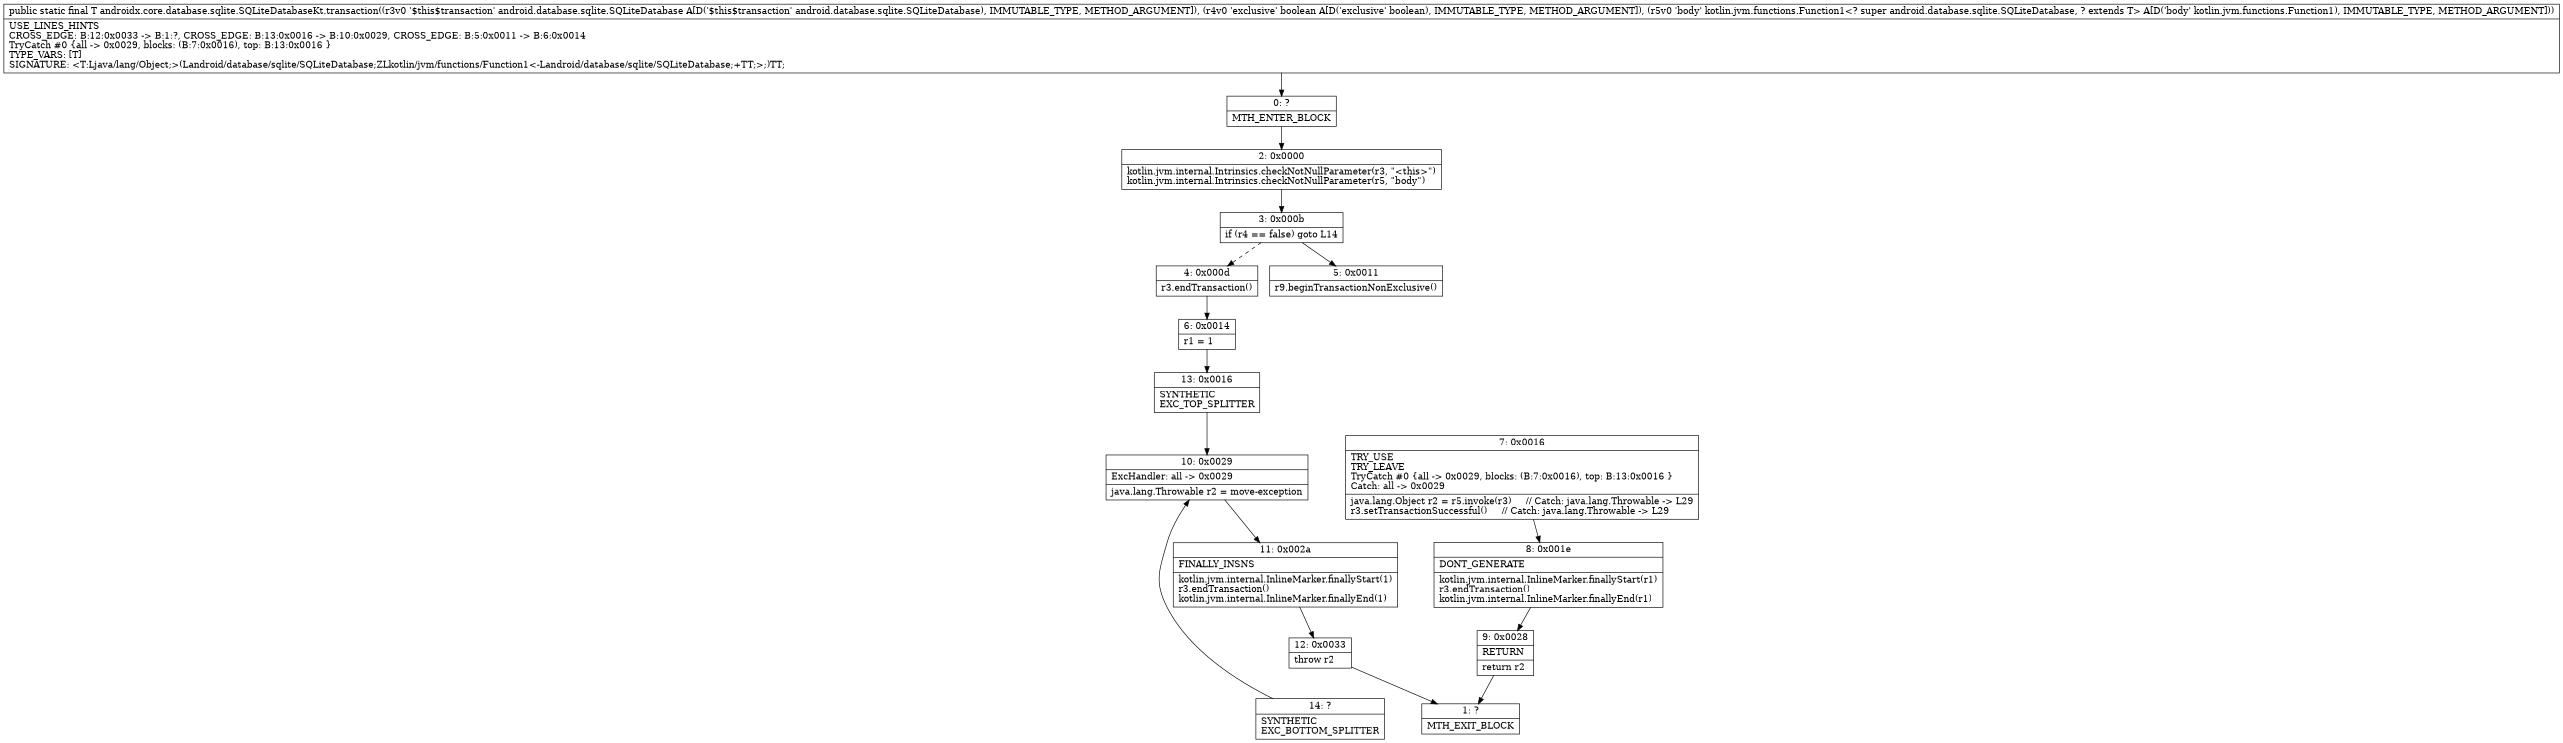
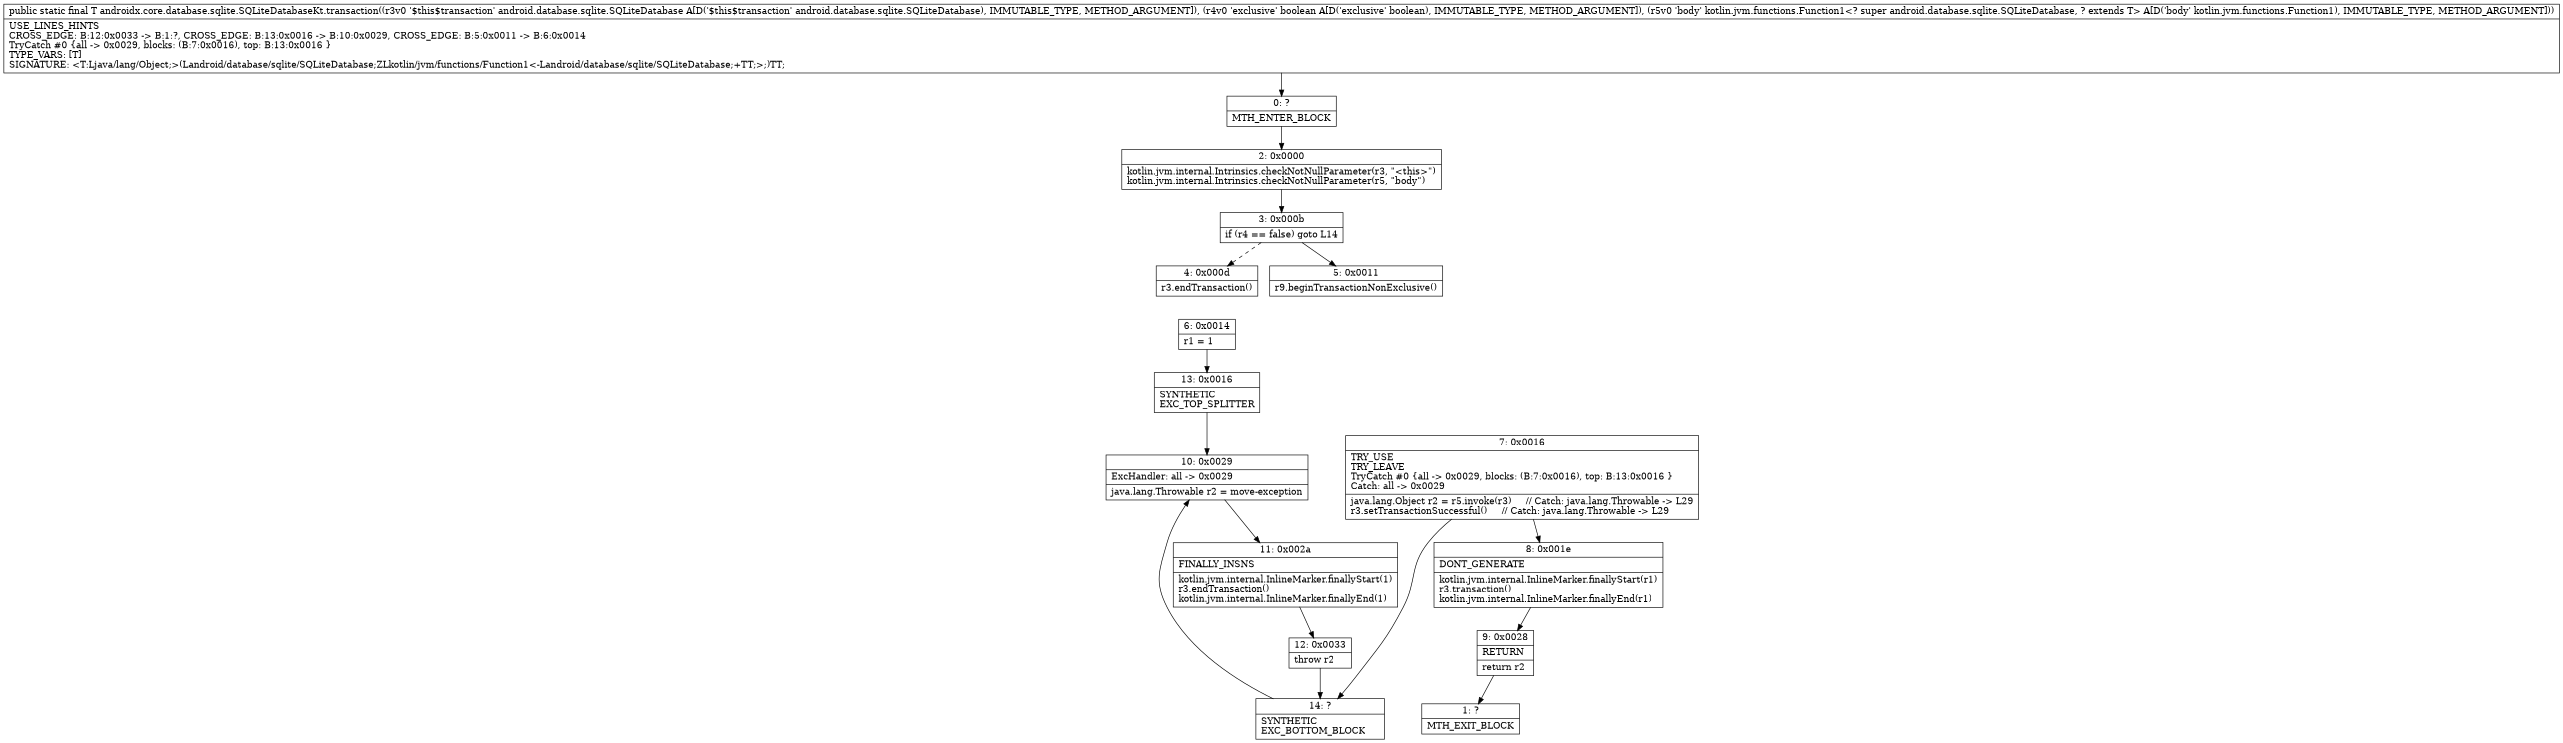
edge "4: 0x000d" -> "6: 0x0014": removed
node "8: 0x001e": text "r3.endTransaction()" -> "r3.transaction()"
edge "7: 0x0016" -> "14: ?": added
edge "12: 0x0033" -> "1: ?": now "12: 0x0033" -> "14: ?"
node "14: ?": text "EXC_BOTTOM_SPLITTER" -> "EXC_BOTTOM_BLOCK"
